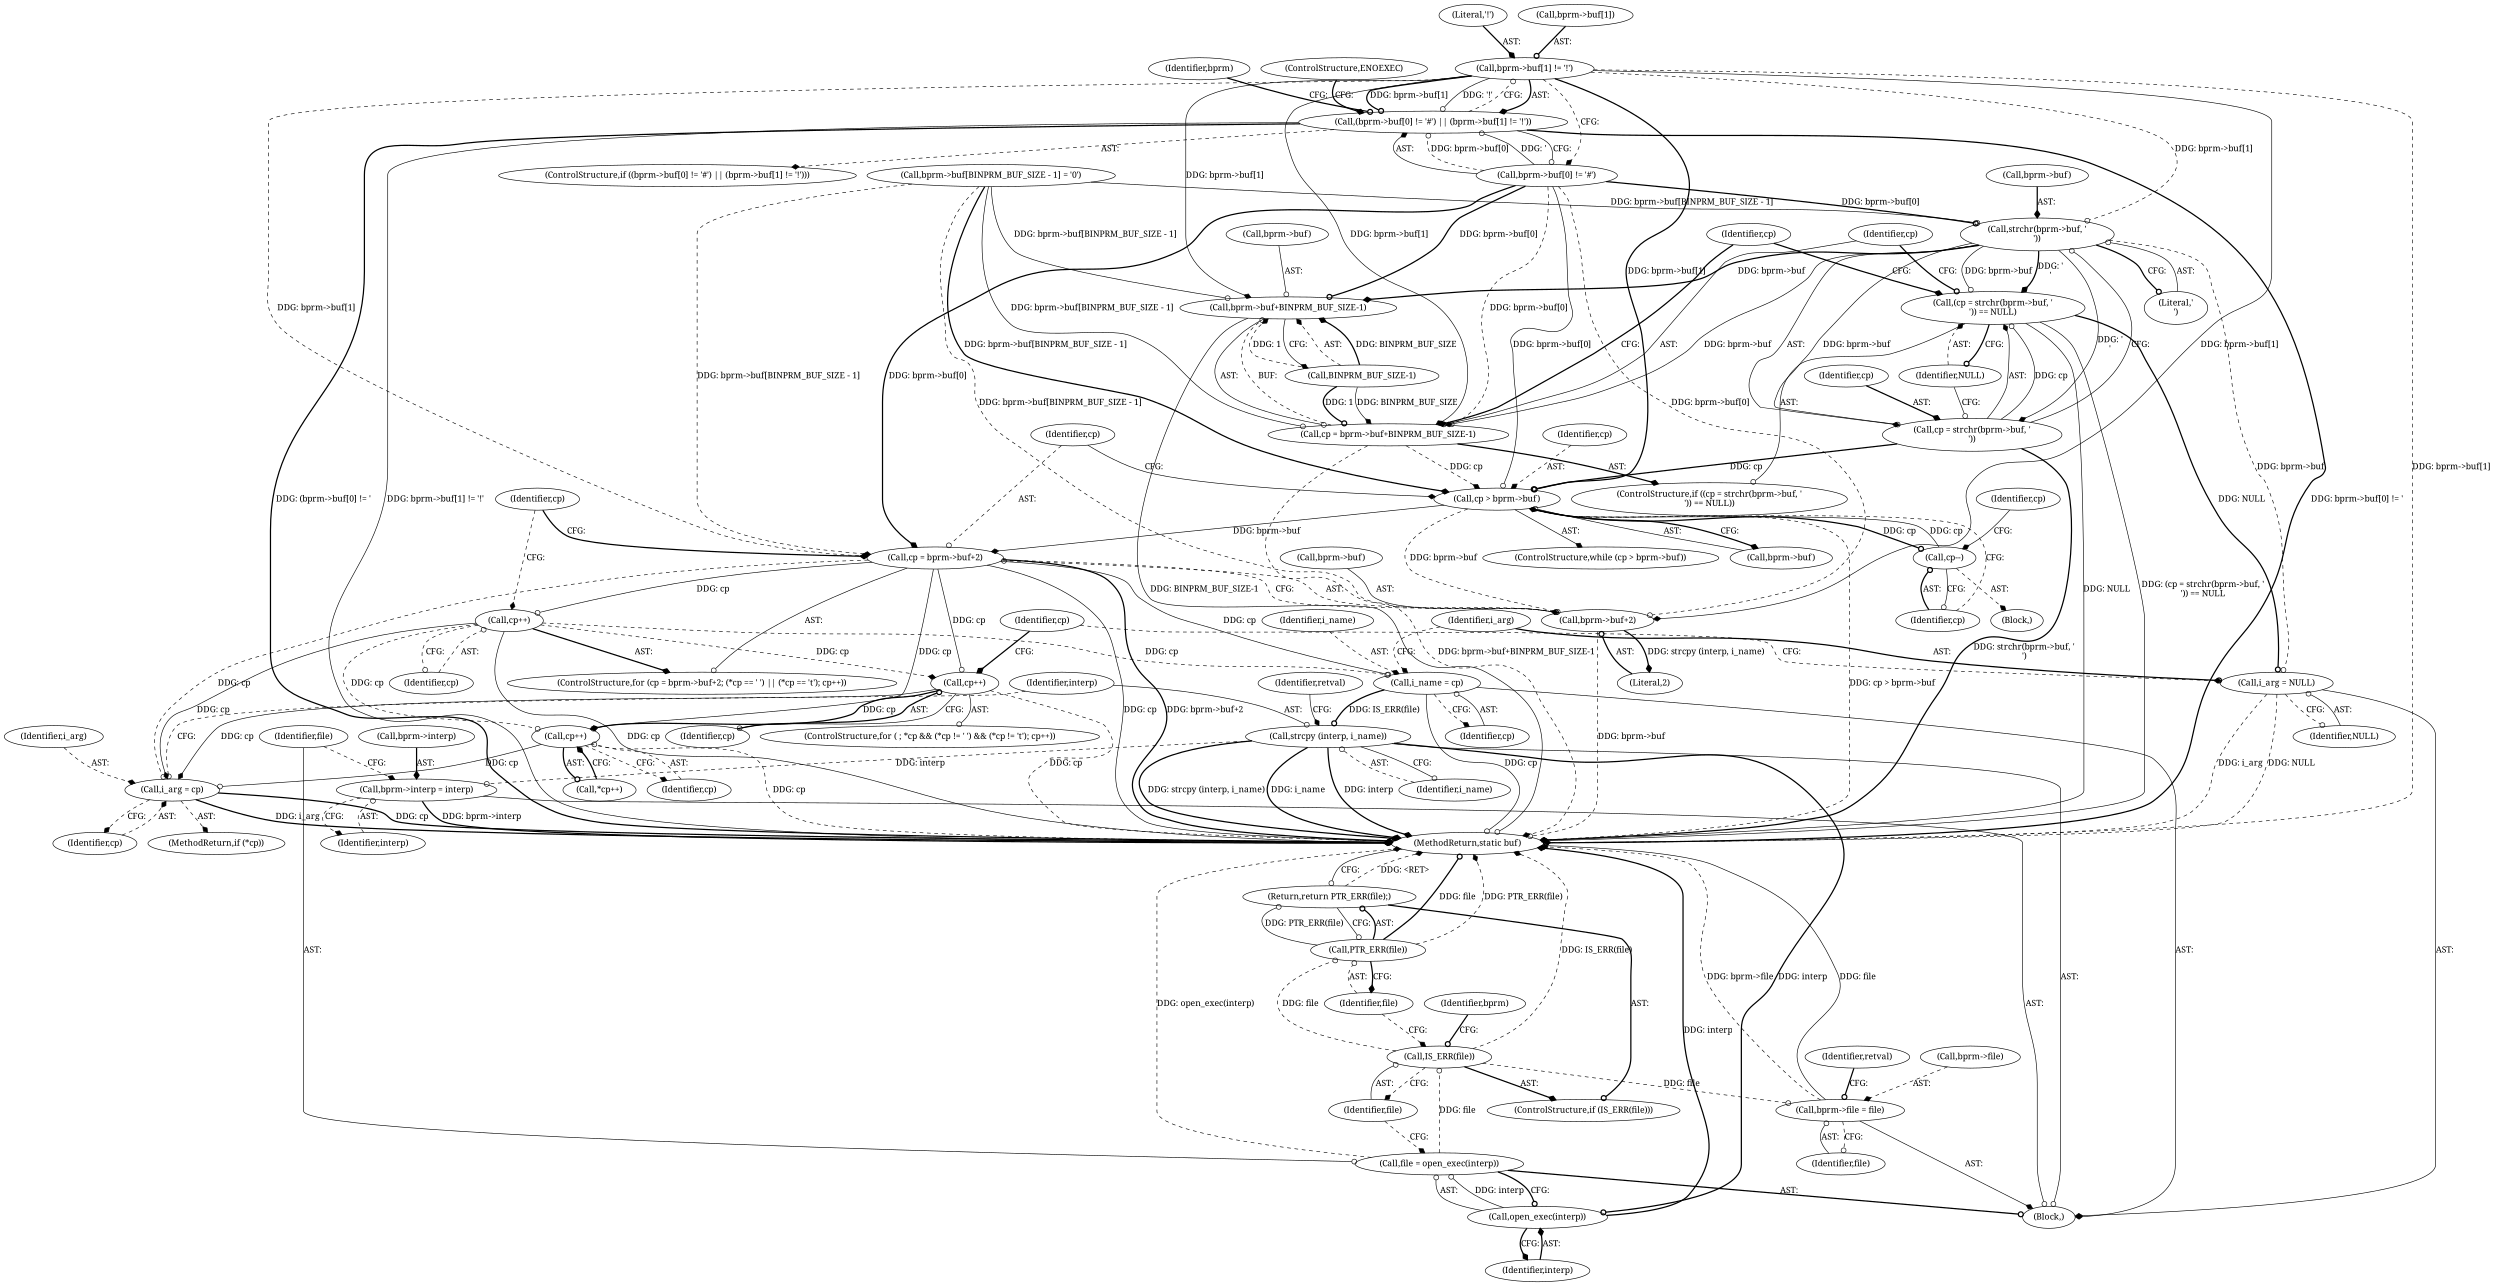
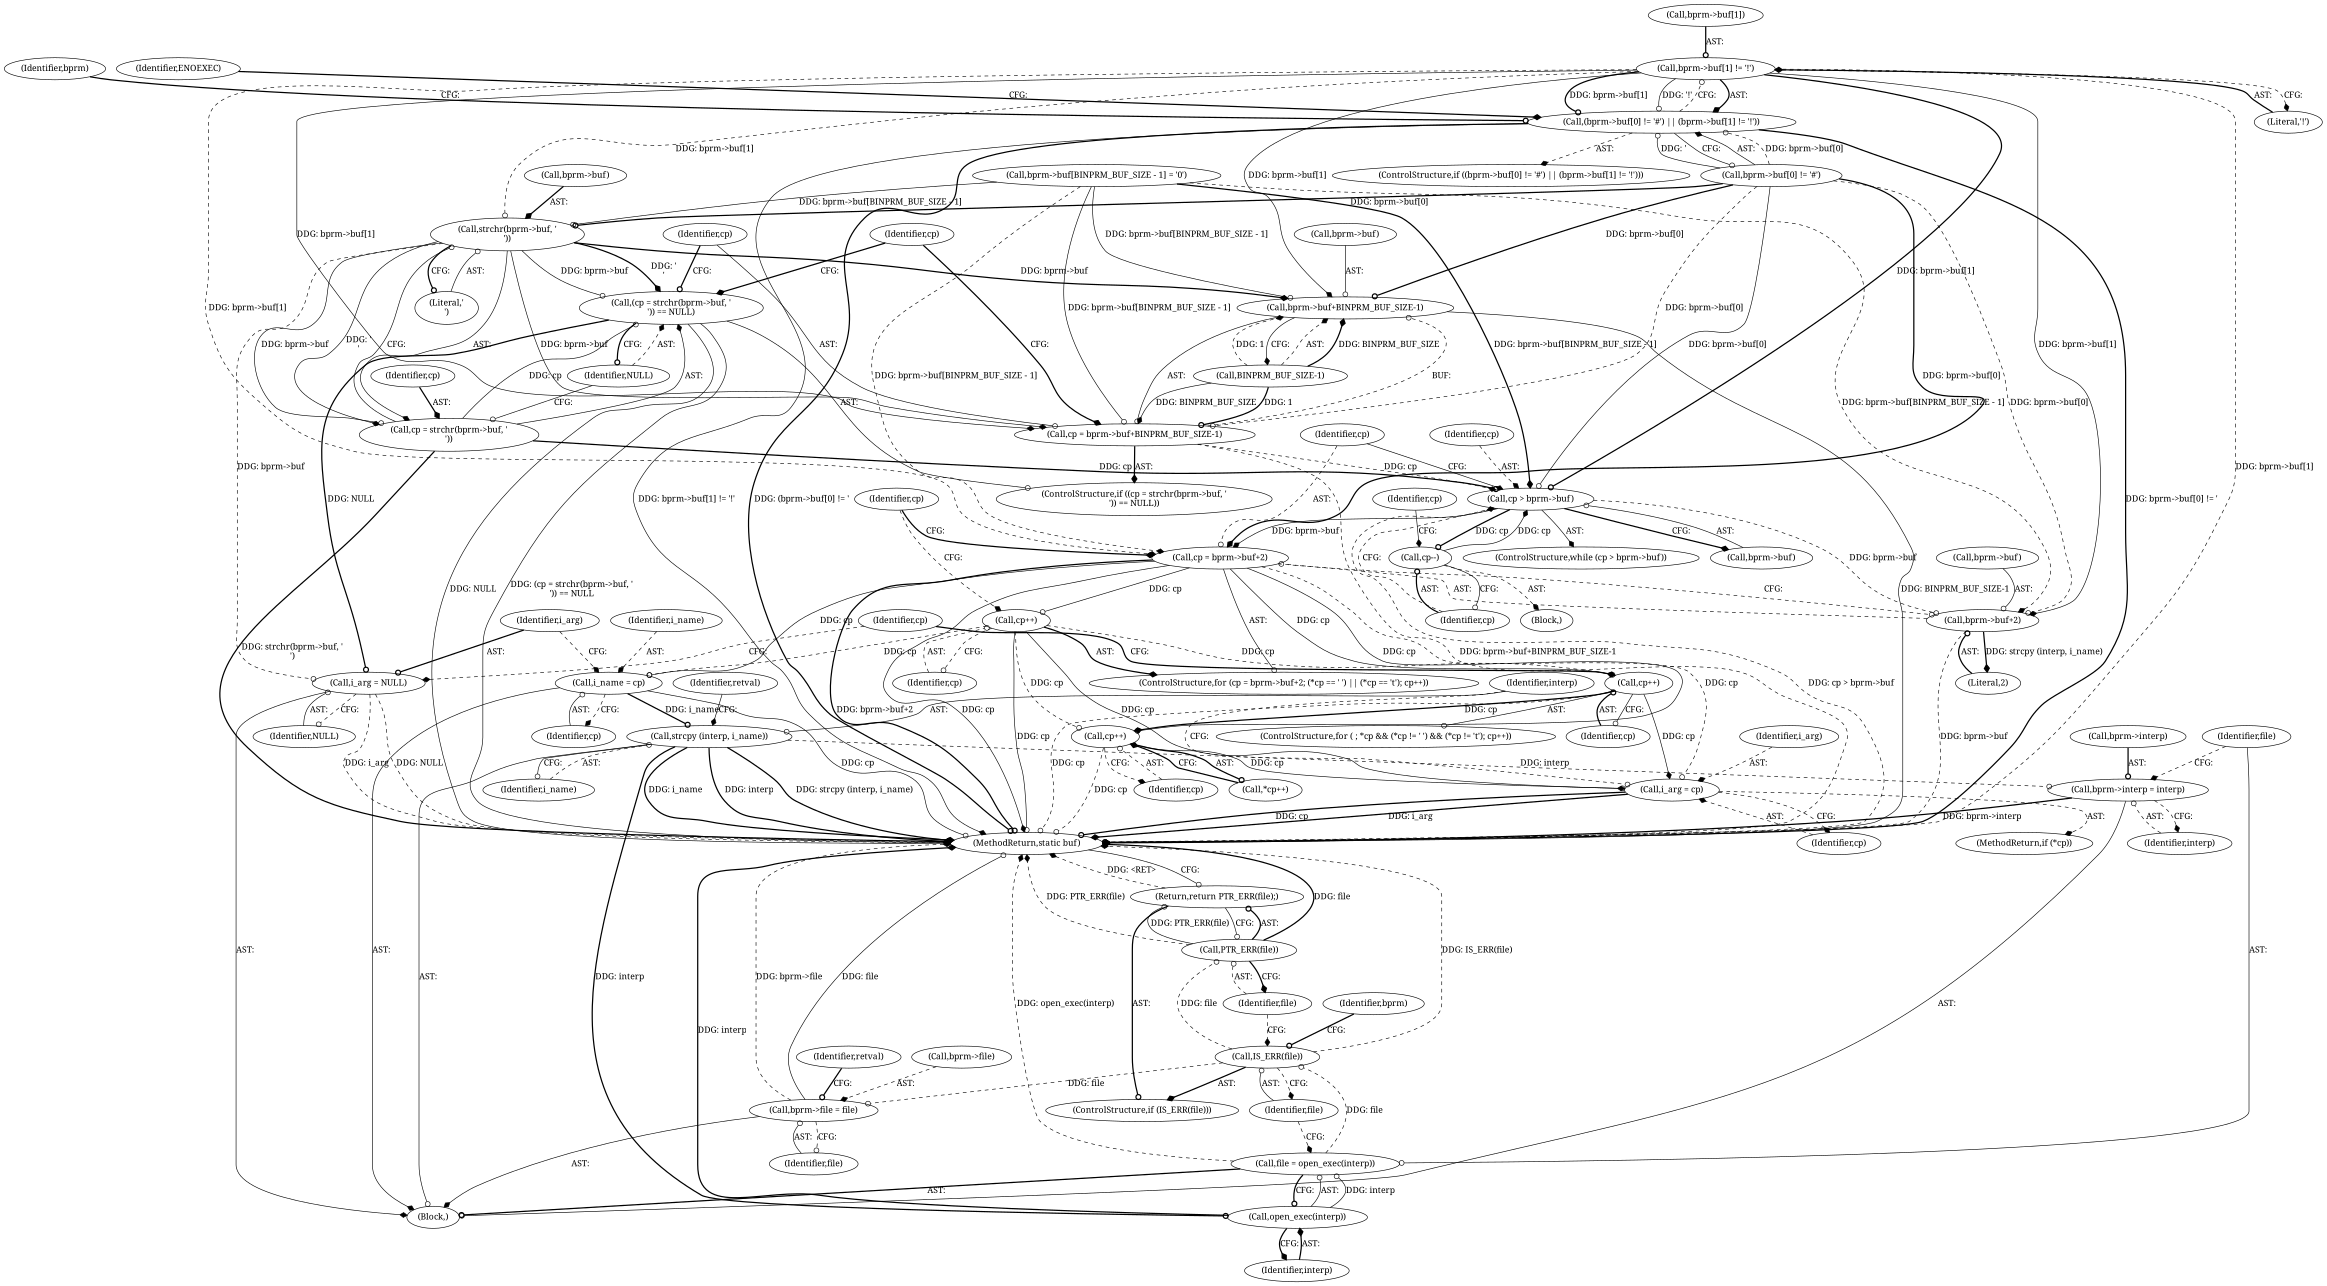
node "(ControlStructure,ENOEXEC)": label "(ControlStructure,ENOEXEC)" -> "(Identifier,ENOEXEC)"
edge "(Call,bprm->buf[1] != '!')" -> "(Call,bprm->buf[0] != '#')": now "(Call,bprm->buf[1] != '!')" -> "(Literal,'!')"
edge "(Call,i_name = cp)" -> "(Call,strcpy (interp, i_name))": label "DDG: IS_ERR(file)" -> "DDG: i_name"
edge "(Call,bprm->interp)" -> "(Call,bprm->interp = interp)": arrowhead diamond -> odot
